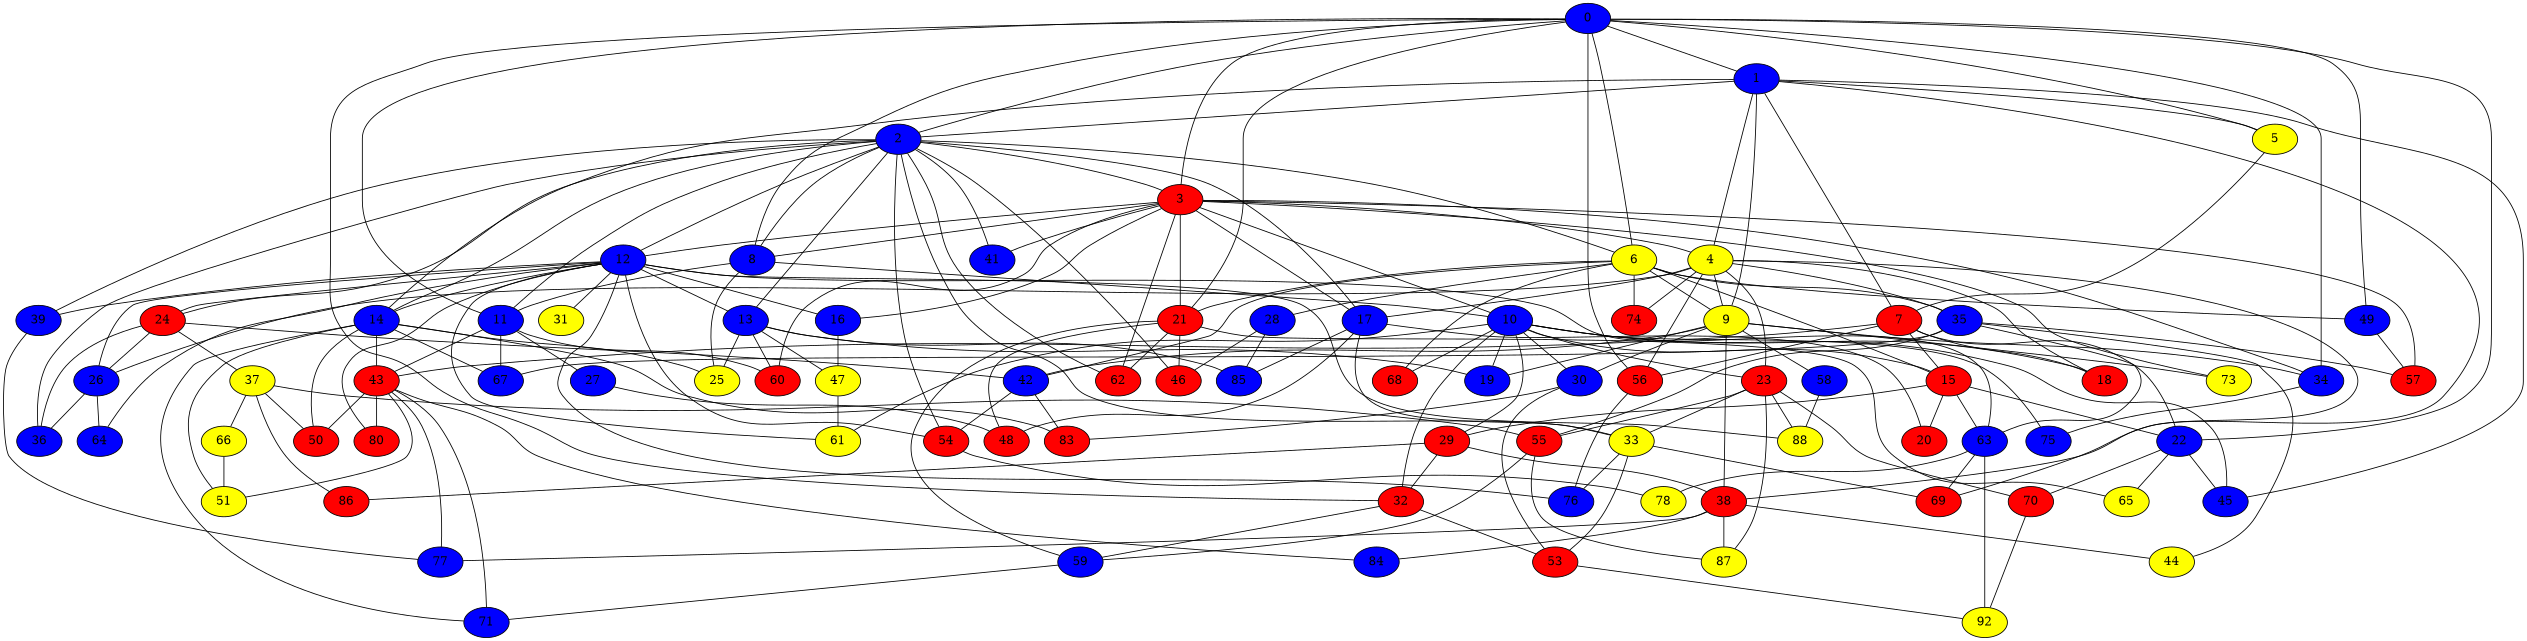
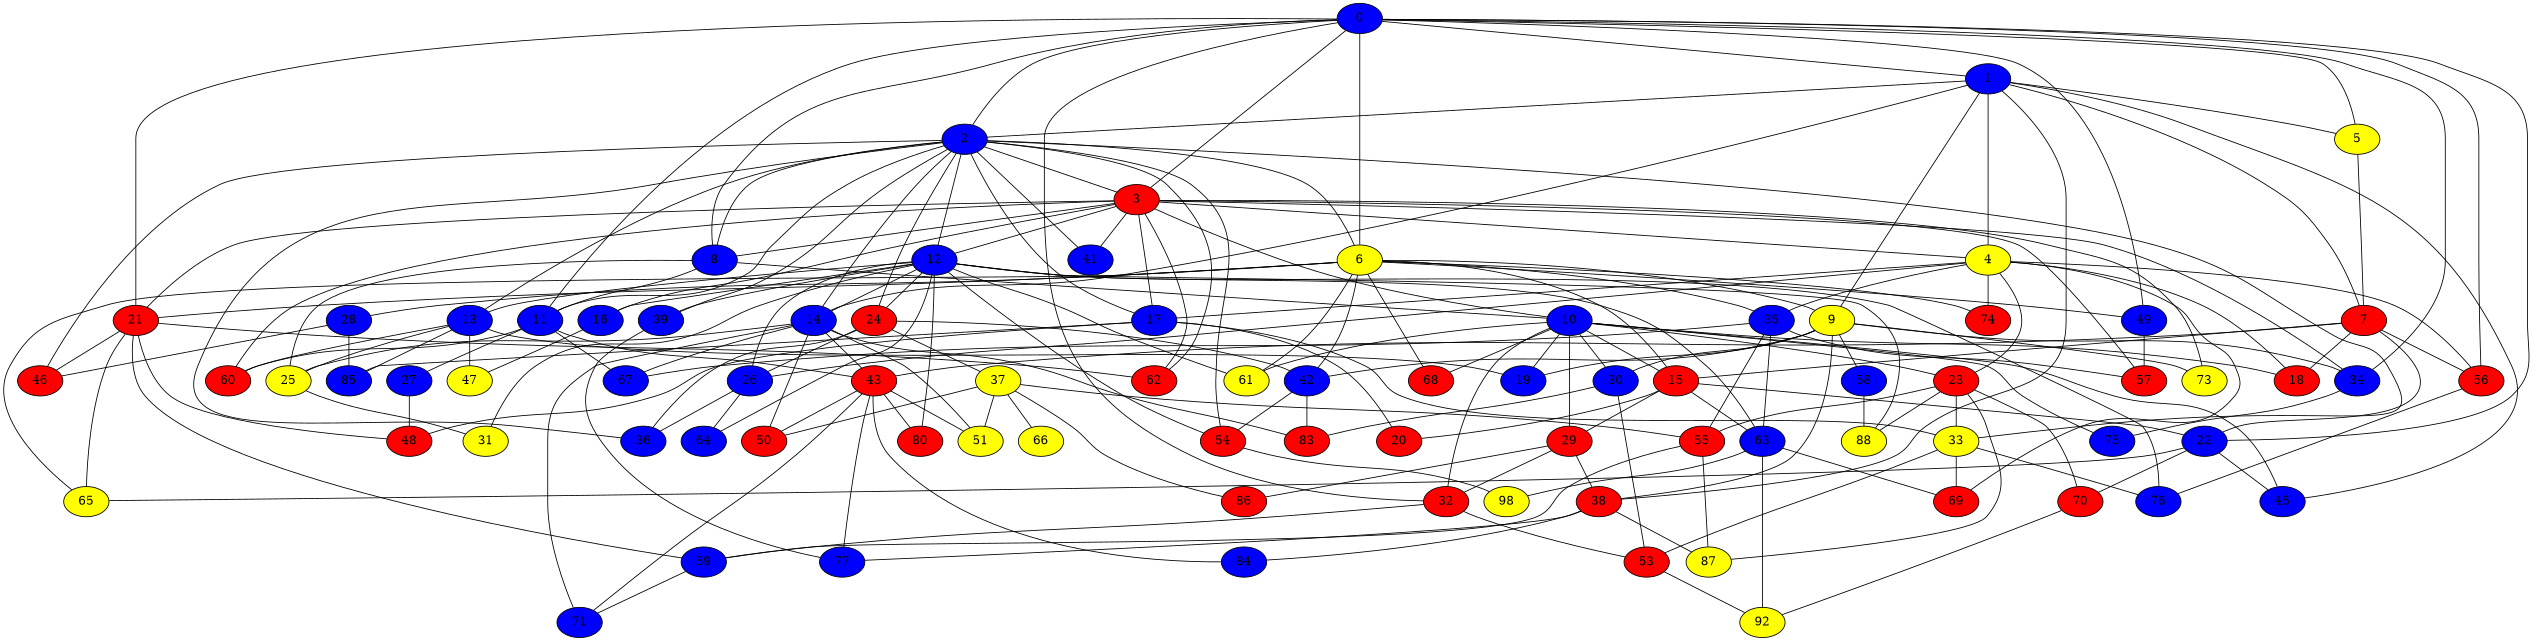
edge "6" -- "65": added
edge "4" -- "9": removed
edge "47" -- "61": now "6" -- "61"
edge "25" -- "31": added
edge "66" -- "51": now "37" -- "51"
node "78": label "78" -> "98"
node "44": removed
